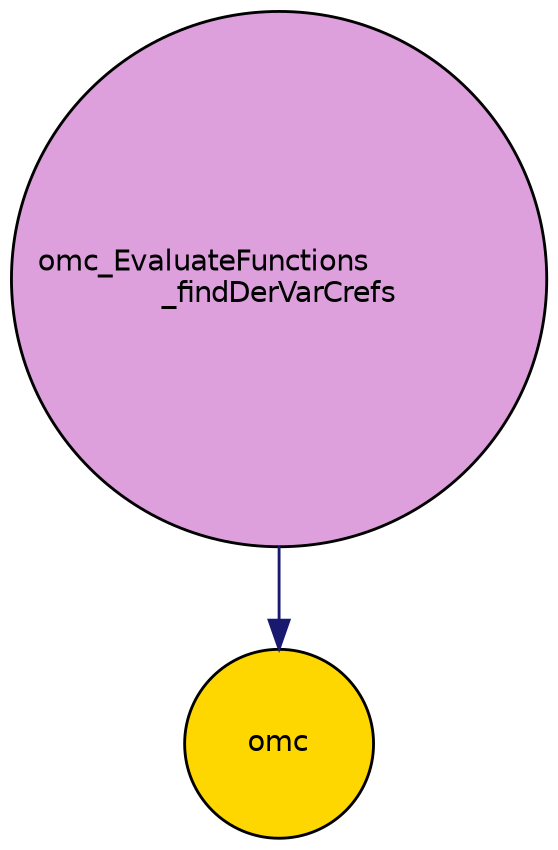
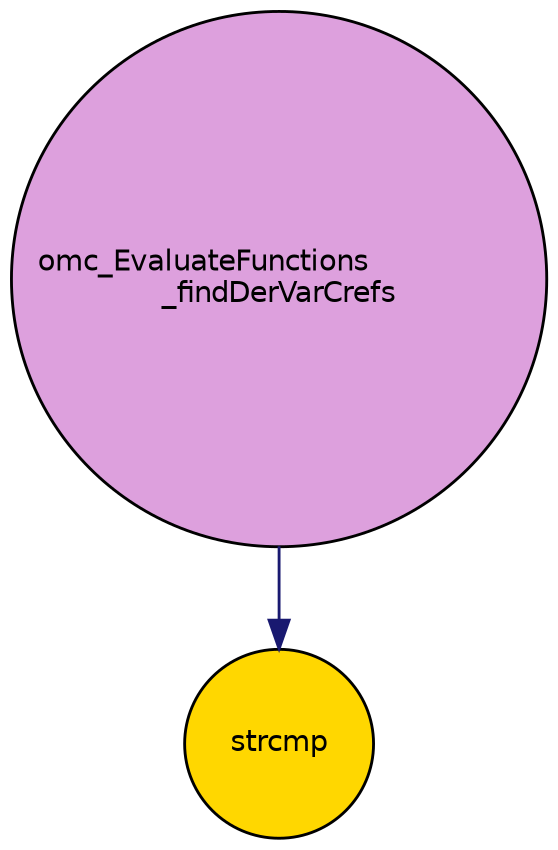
node "omc": label "omc" -> "strcmp"
